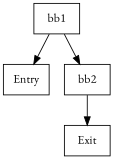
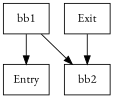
edge "bb2" -> "Exit": reversed
